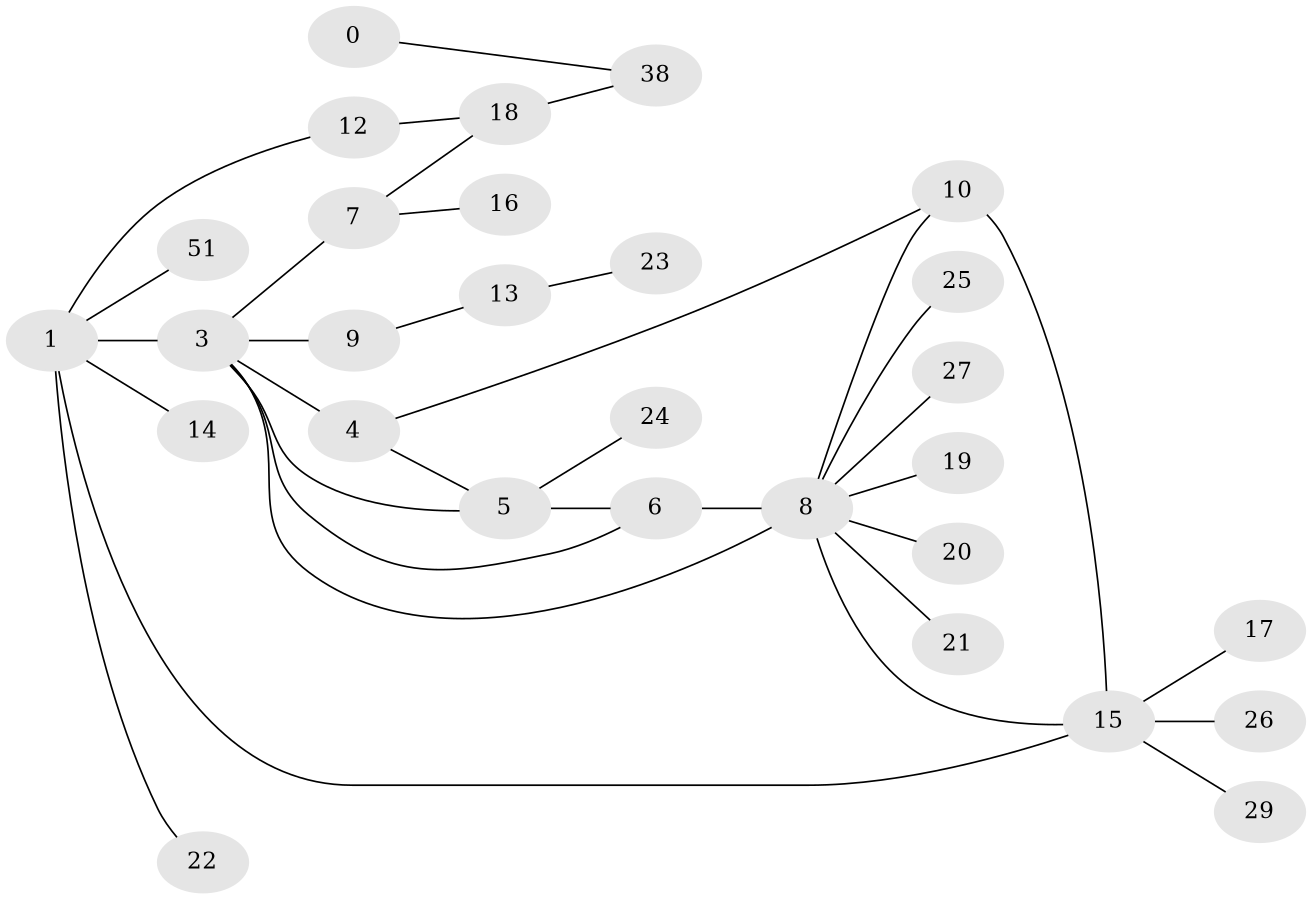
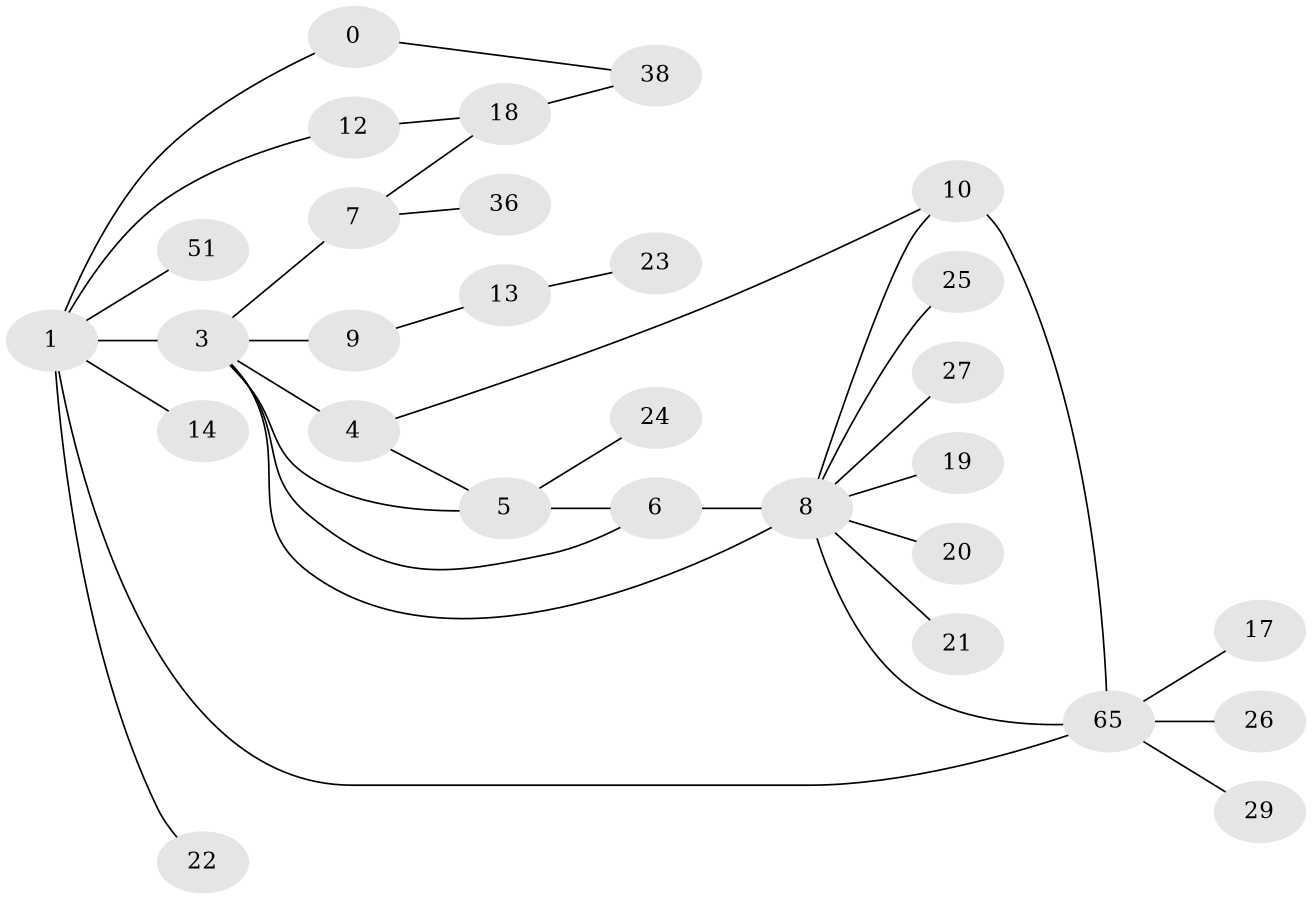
edge "0" -- "1": added
node "16": label "16" -> "36"
node "15": label "15" -> "65"
